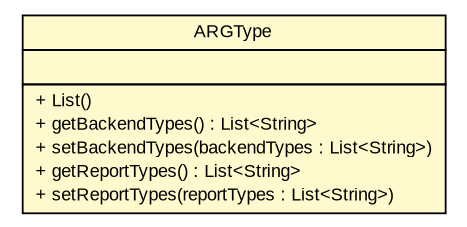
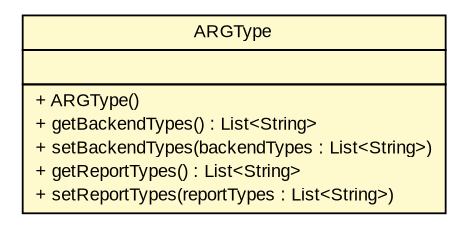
node "ARGType": text "+ List()" -> "+ ARGType()"
